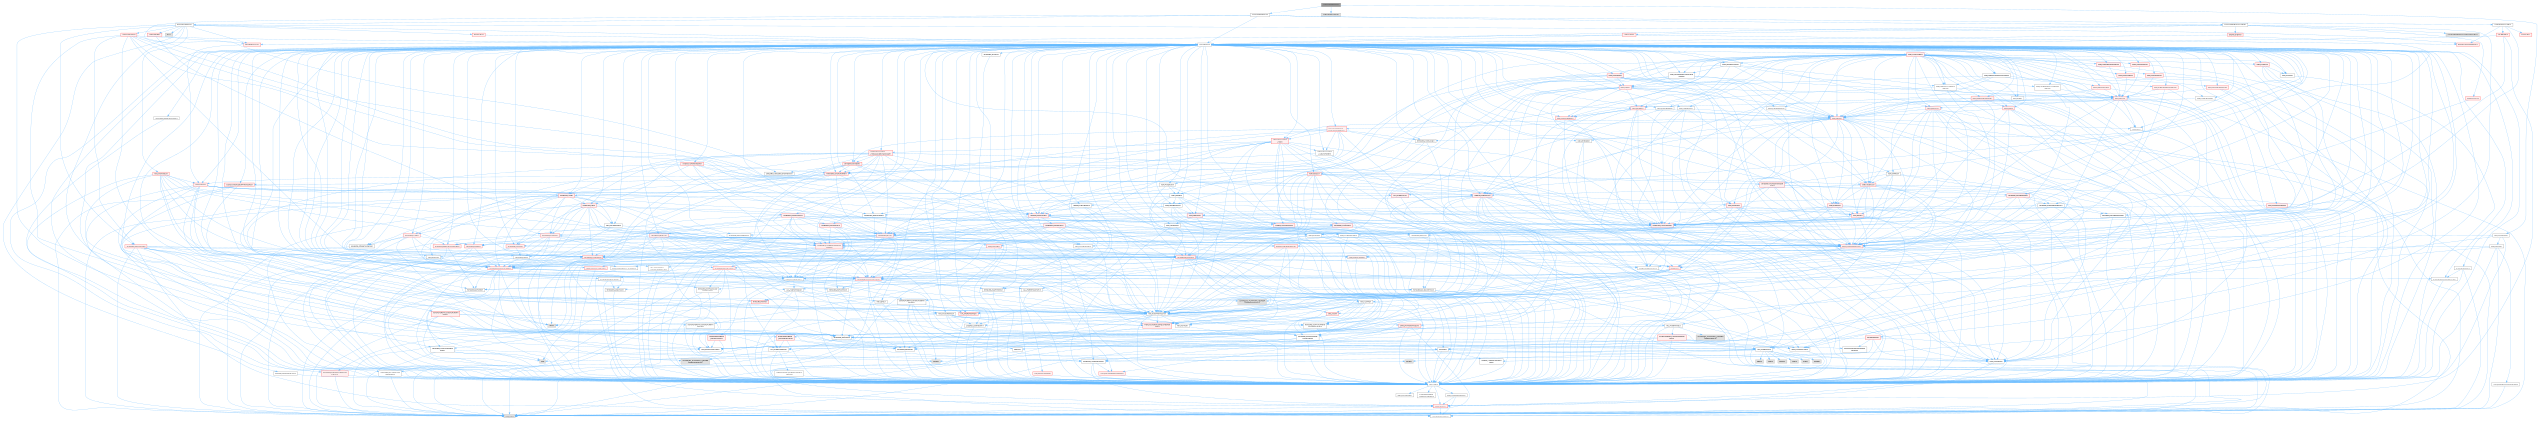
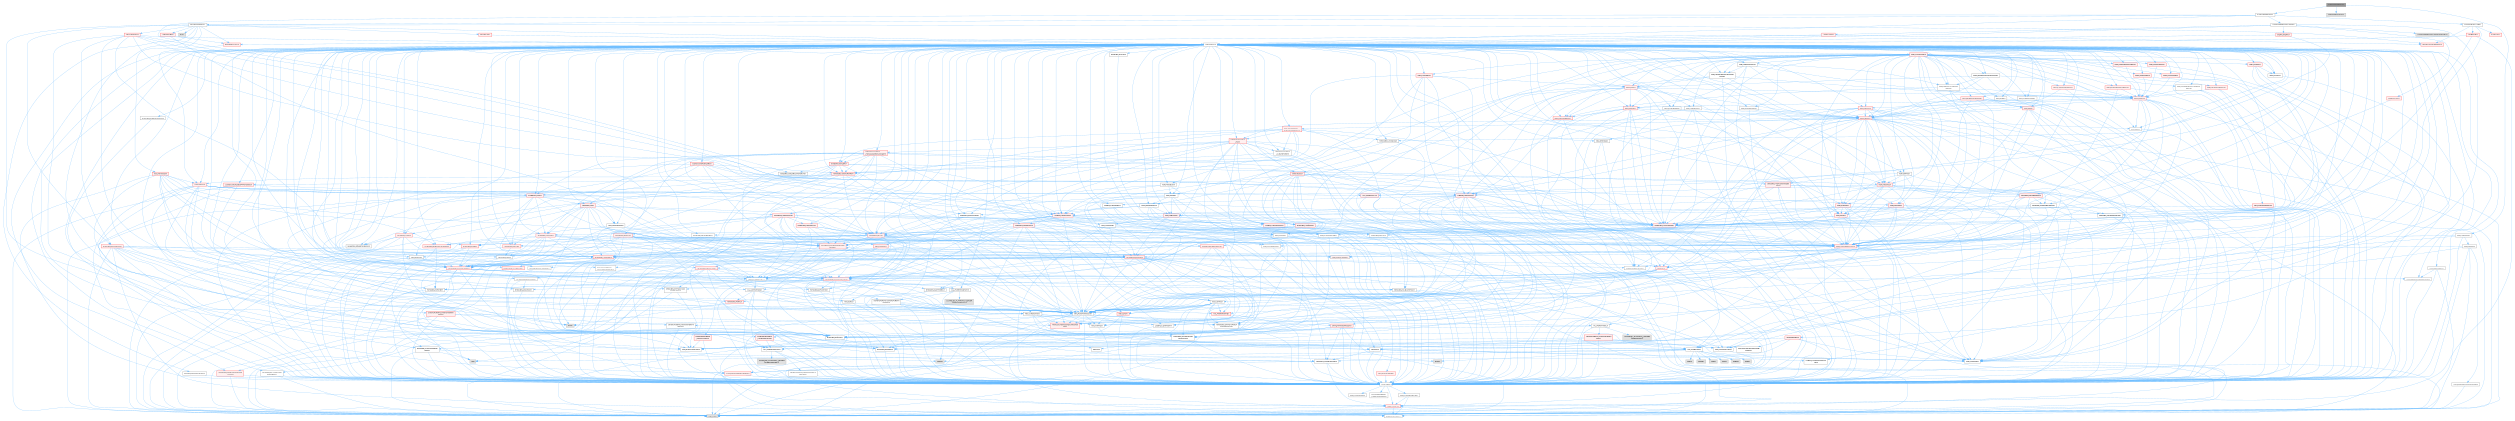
node "Math/IsEnumClass.h": label "Math/IsEnumClass.h" -> "Math/TranslationMatrix.h"
edge "CoreMinimal.h" -> "COMPILED_PLATFORM_HEADER (PlatformMemory.h)": now "CoreMinimal.h" -> "Containers/StringConv.h"
node "Misc/WeakObjectPtrTemplates.h": label "Misc/WeakObjectPtrTemplates.h" -> "Misc/EngineVersionBase.h"
edge "Templates/UnrealTemplate.h" -> "COMPILED_PLATFORM_HEADER (PlatformAtomics.h)": now "Templates/UnrealTemplate.h" -> "Traits/IsContiguousContainer.h"
node "PreprocessorHelpers.h": label "PreprocessorHelpers.h" -> "UObjectHierarchy.h"
